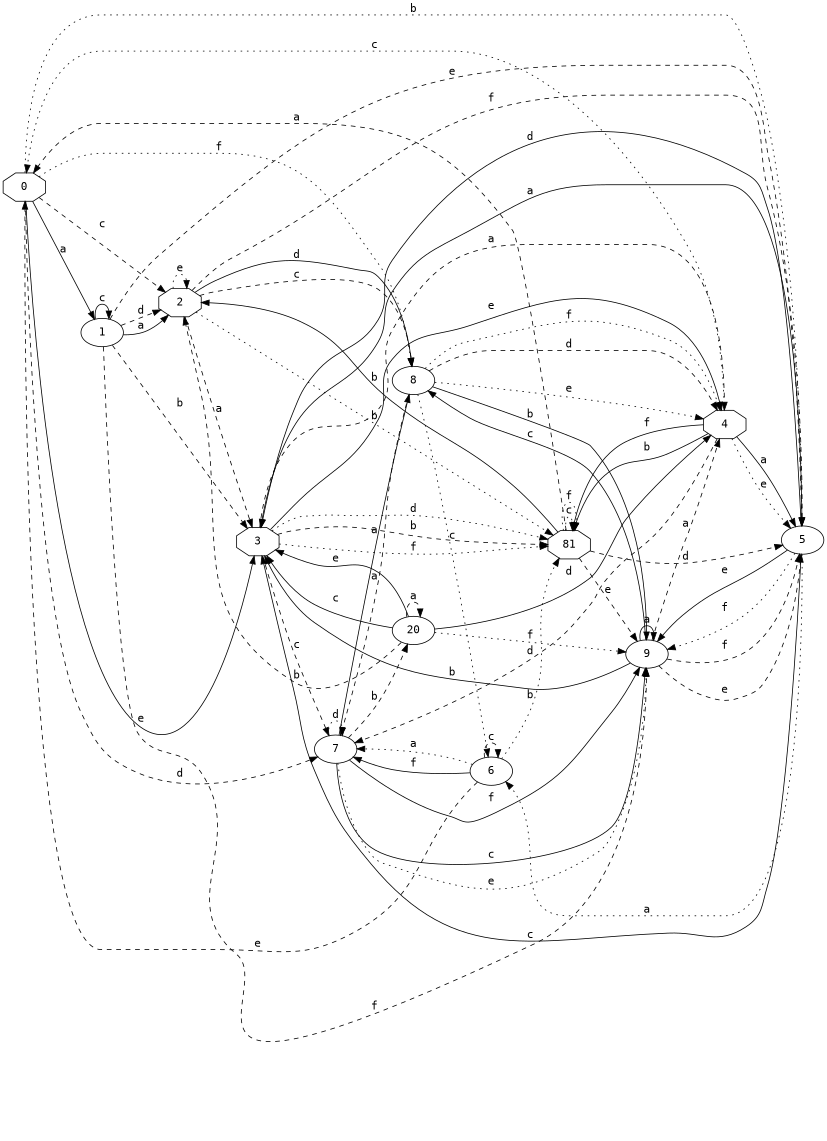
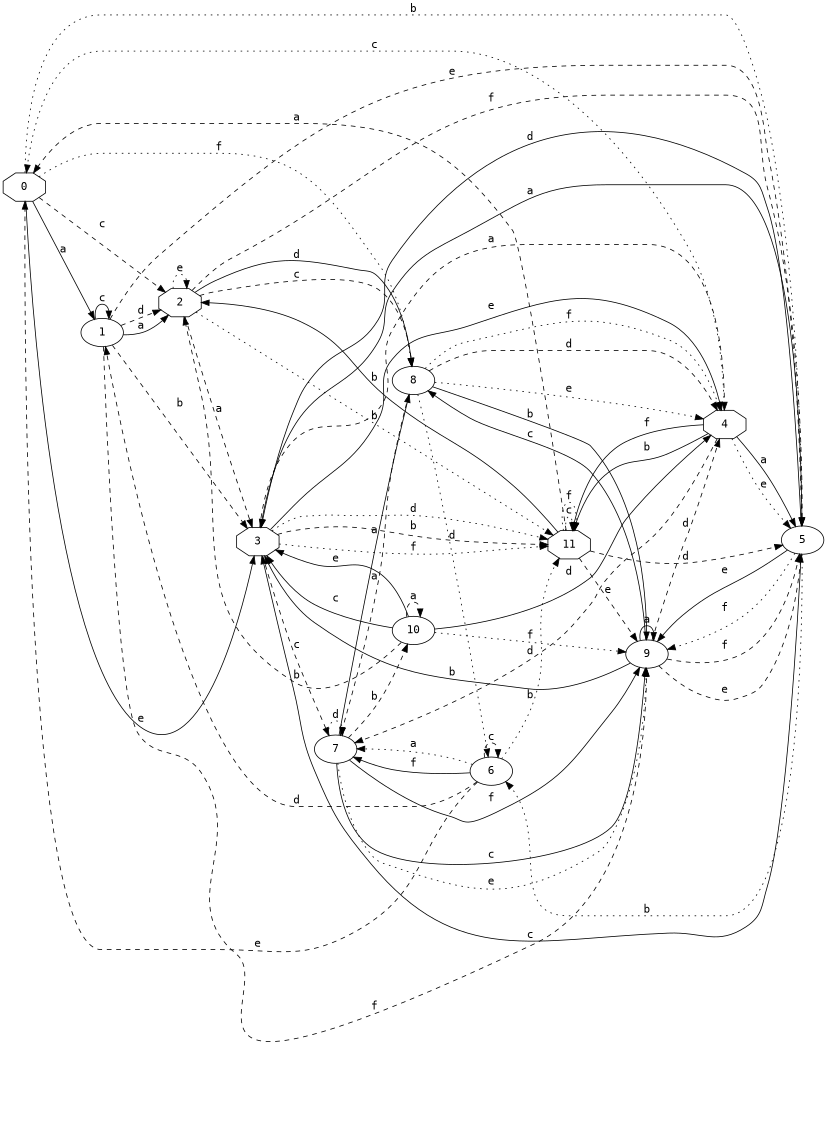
edge "9" -> "4": label "a" -> "d"
edge "8" -> "6": label "c" -> "d"
node "81": label "81" -> "11"
edge "0" -> "7": removed, label "d"
node "20": label "20" -> "10"
edge "6" -> "1": added, label "d"
edge "5" -> "6": label "a" -> "b"
